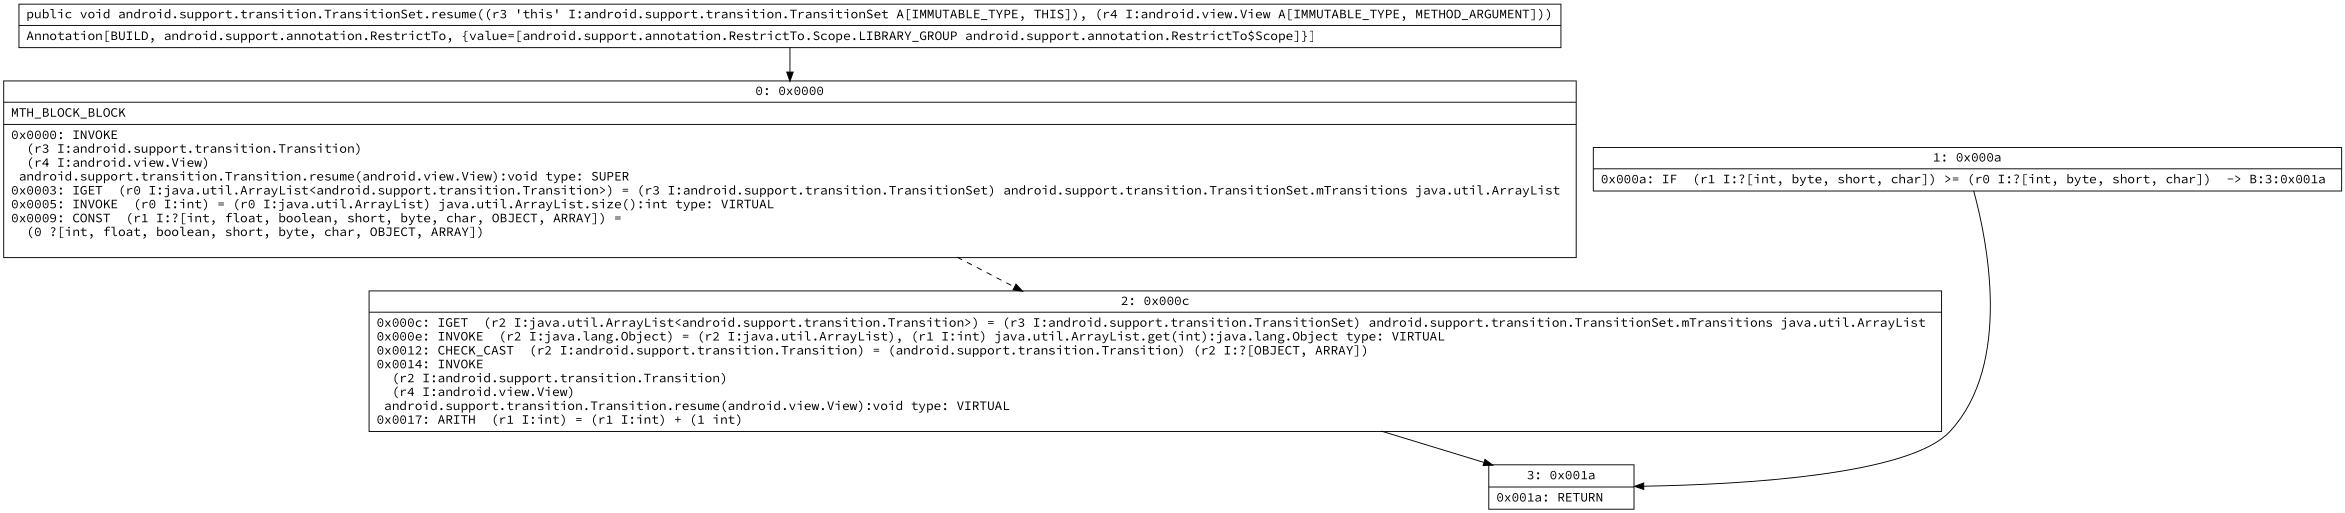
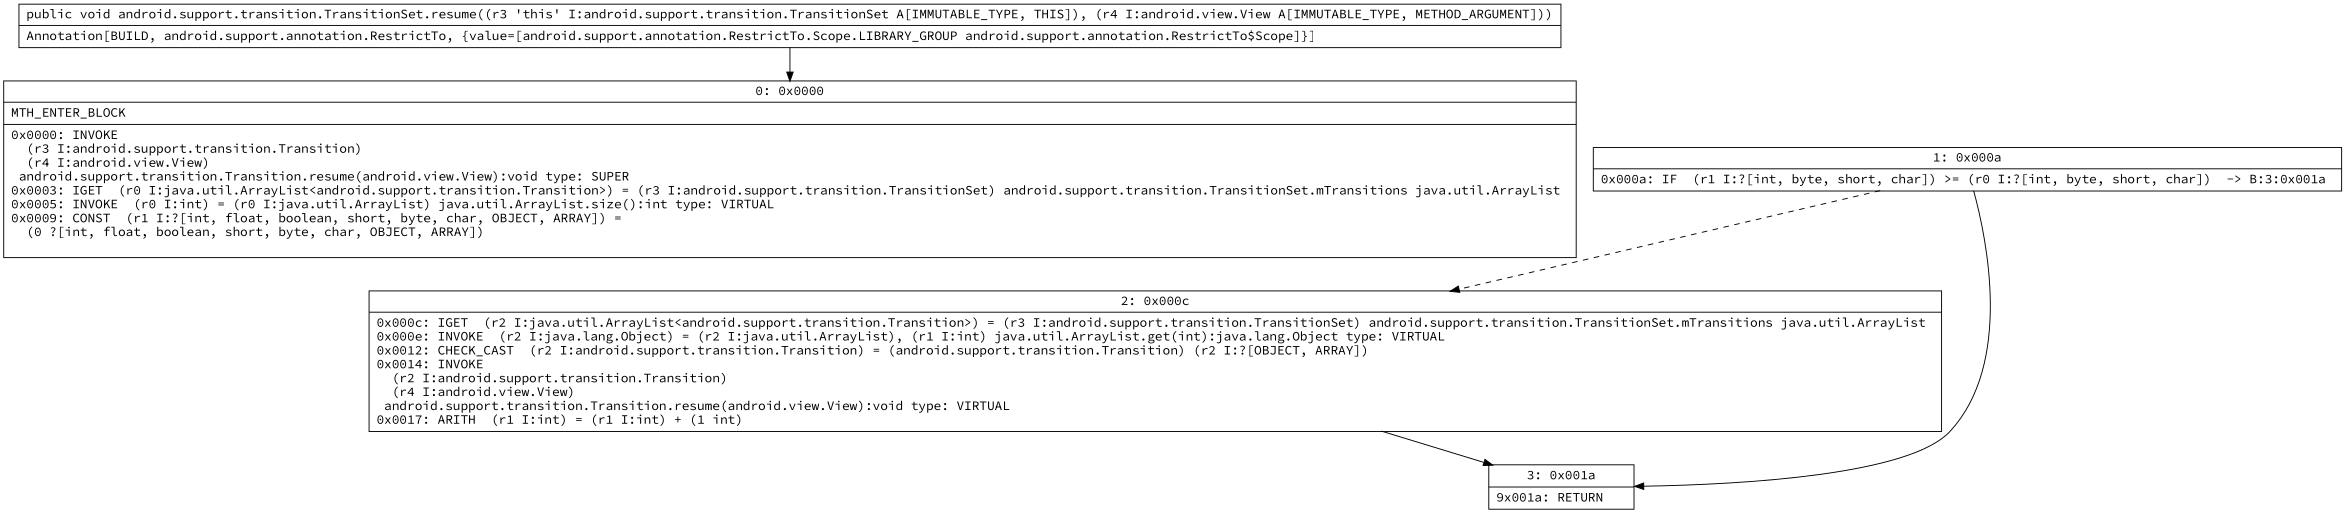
node "0: 0x0000": text "MTH_BLOCK_BLOCK" -> "MTH_ENTER_BLOCK"
edge "0: 0x0000" -> "2: 0x000c": now "1: 0x000a" -> "2: 0x000c"
node "3: 0x001a": text "0x001a: RETURN" -> "9x001a: RETURN"
